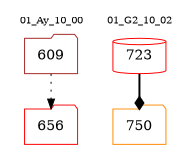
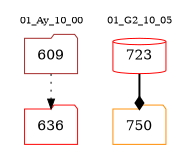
cluster "01_G2_10_02": label "01_G2_10_02" -> "01_G2_10_05"
node "656": label "656" -> "636"
